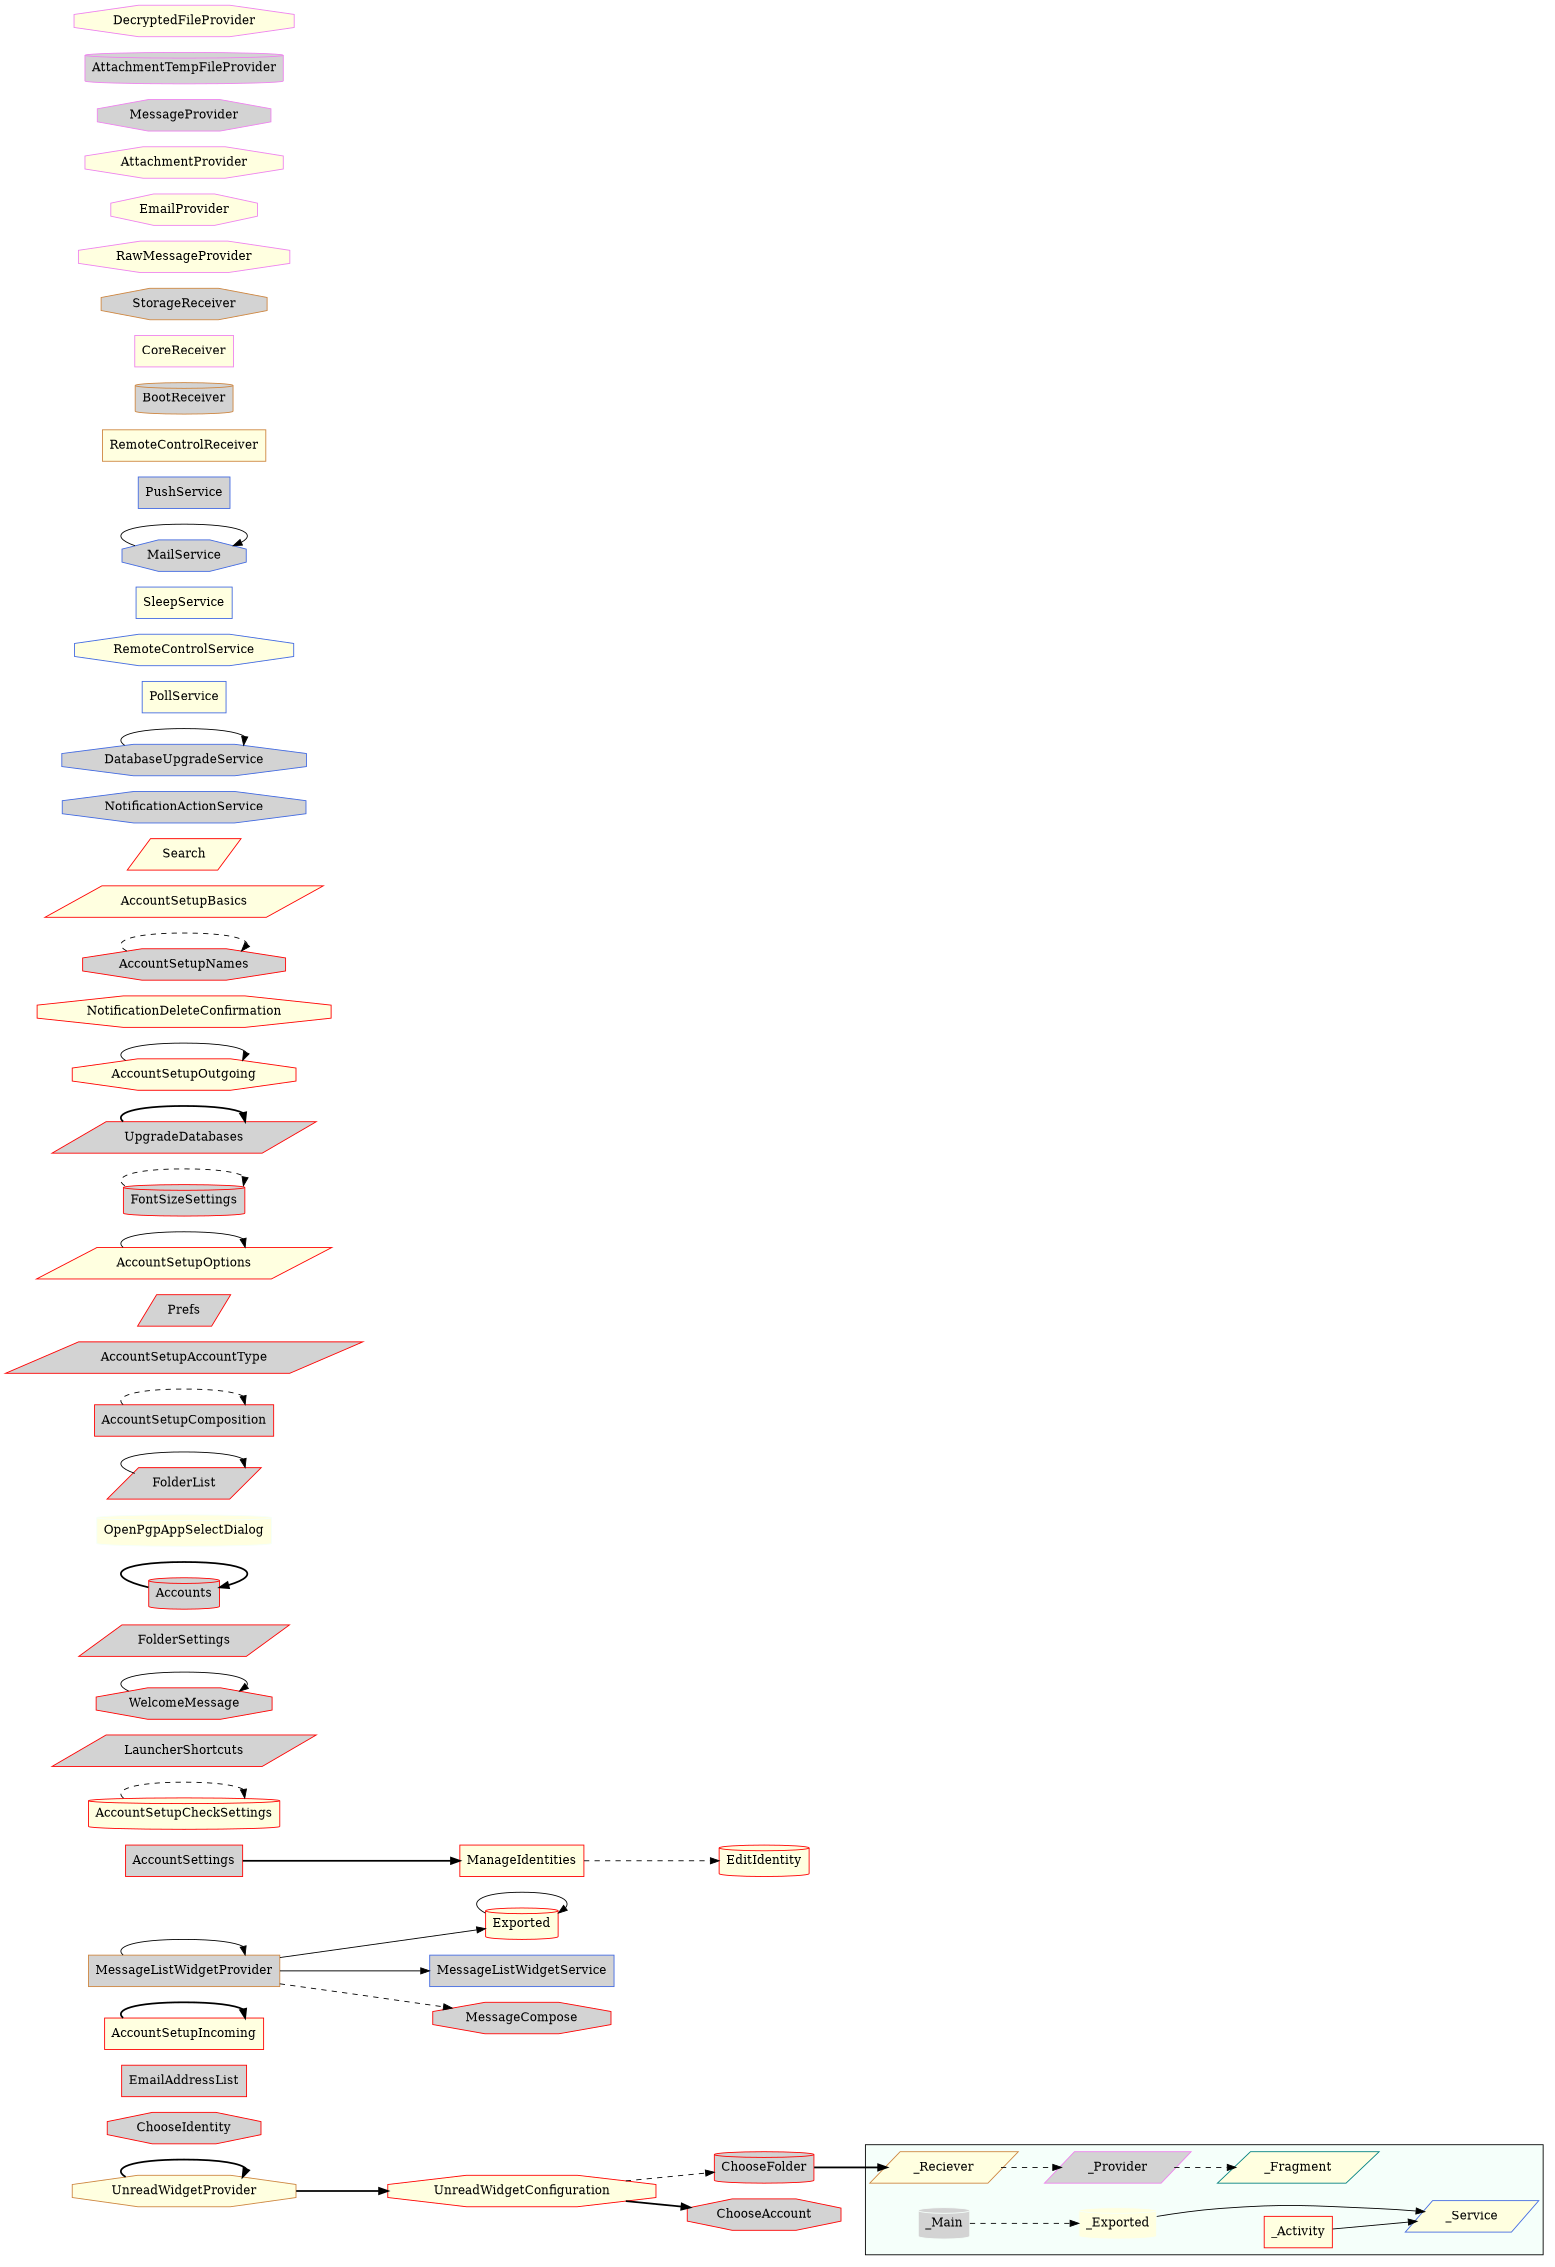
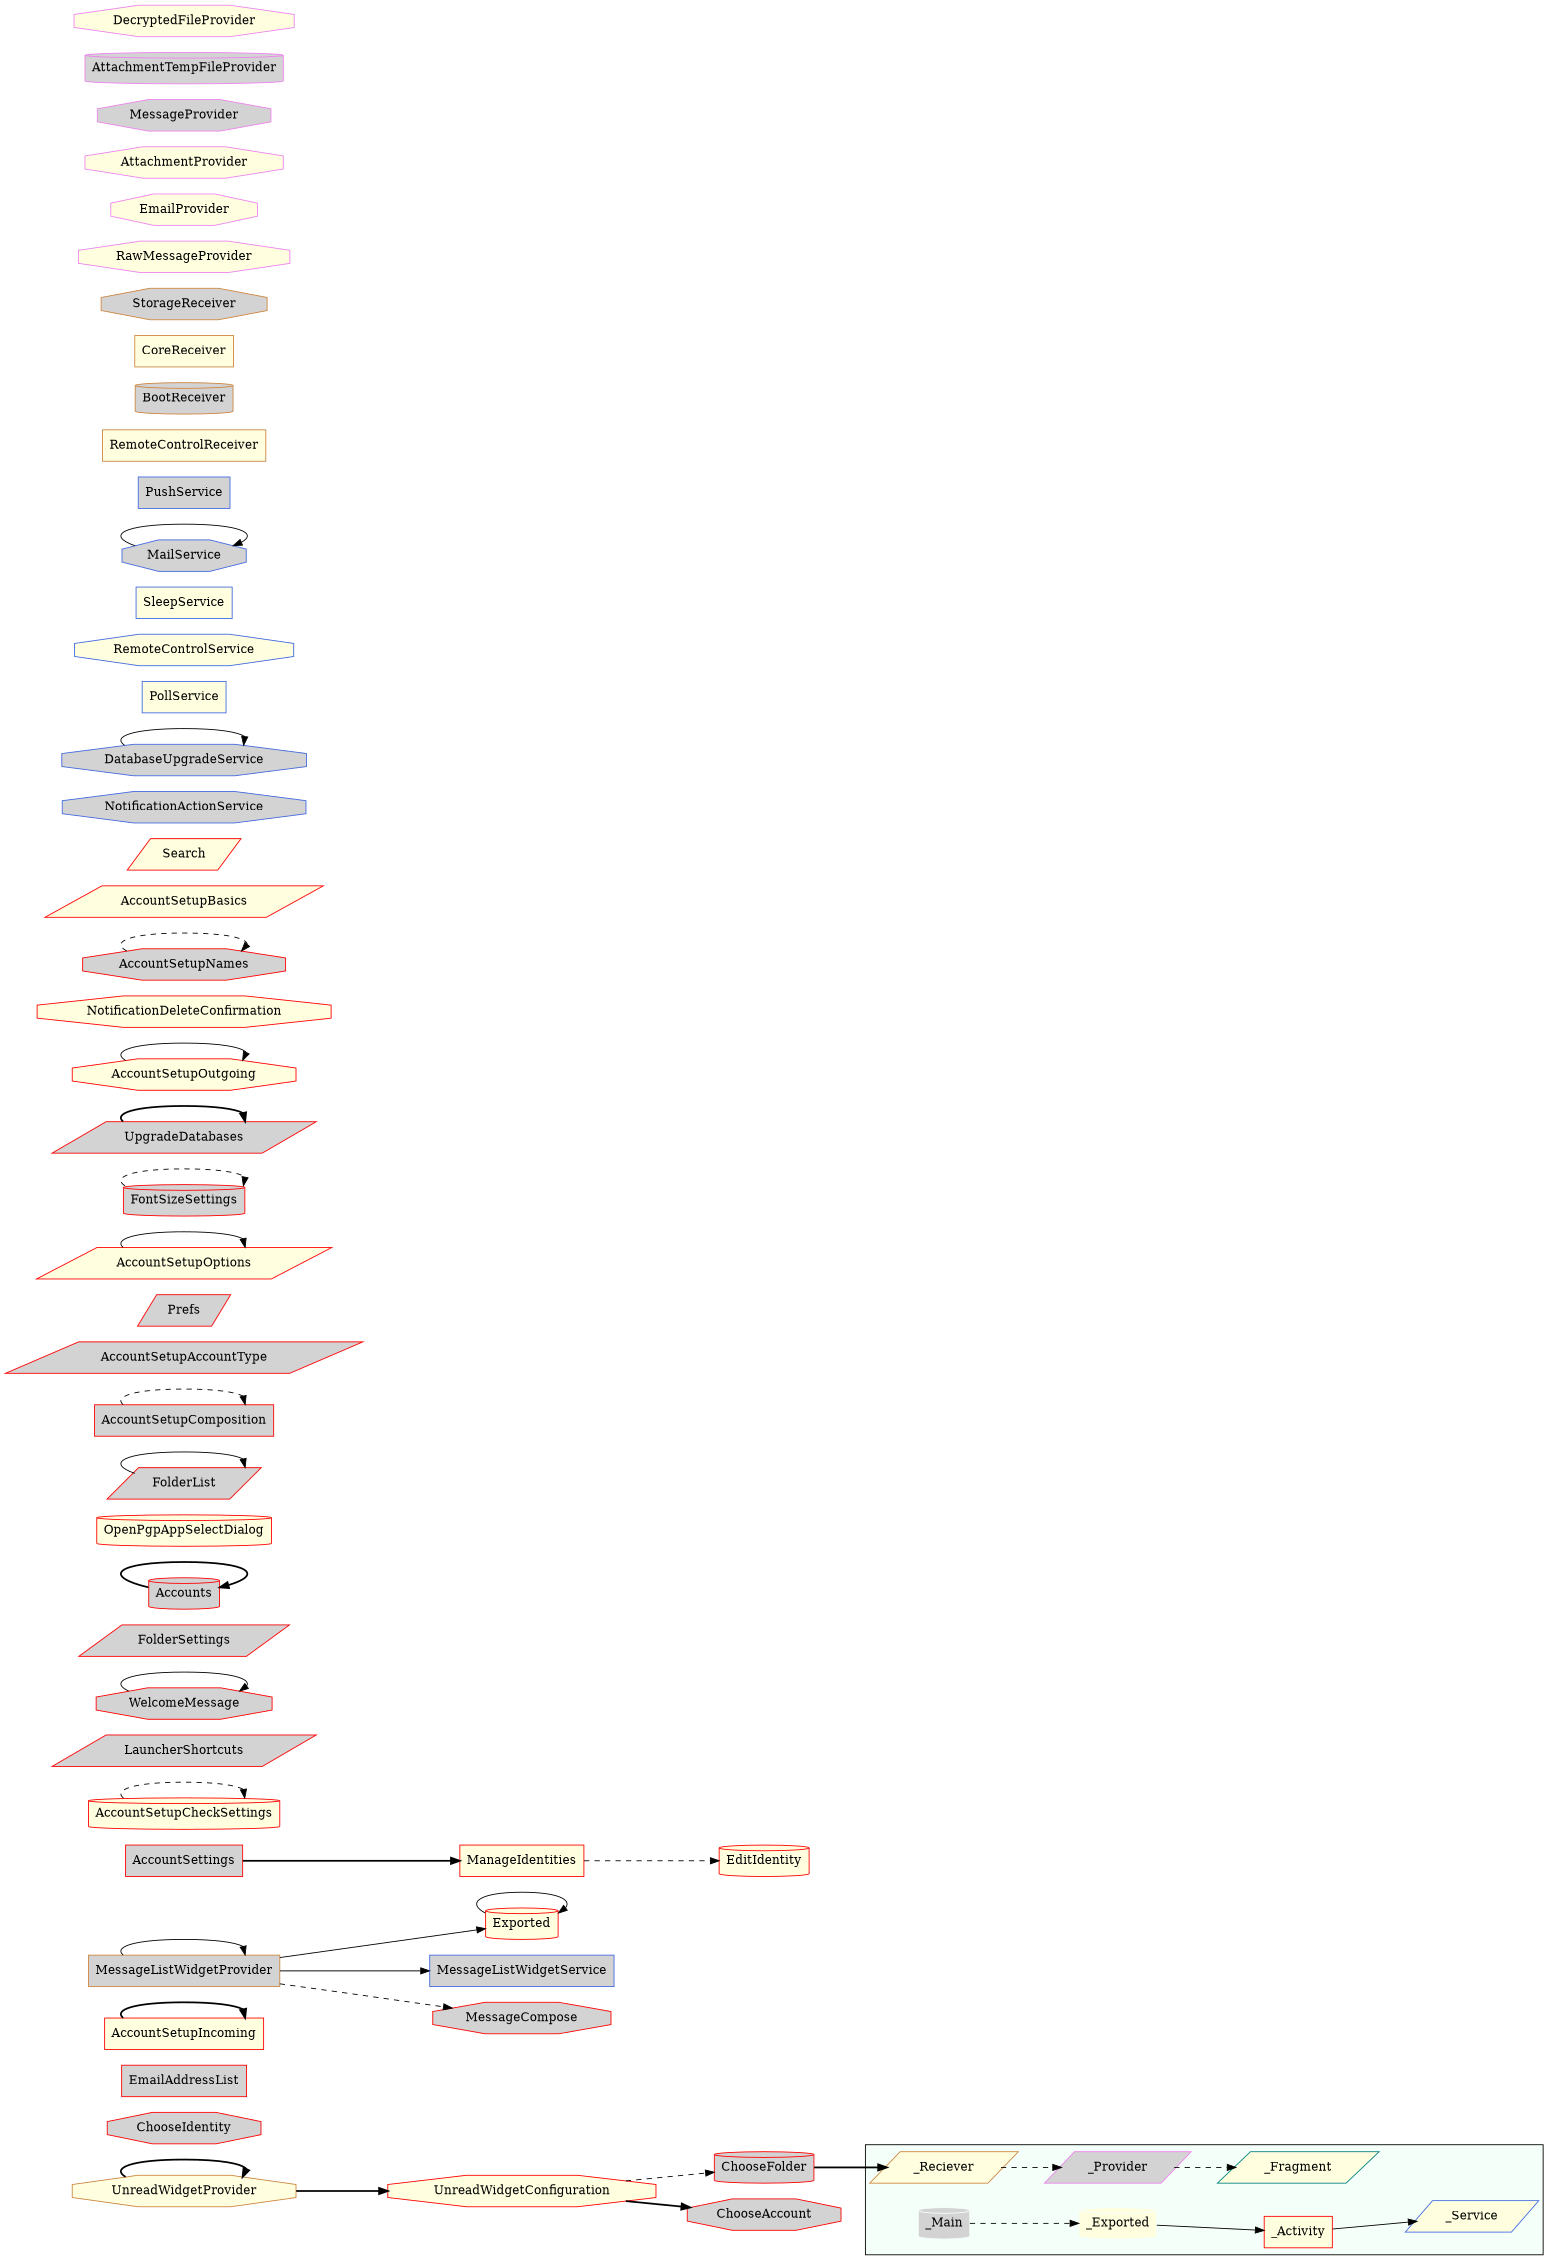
node "CoreReceiver": color violet -> peru
node "OpenPgpAppSelectDialog": color mintcream -> red
edge "_Exported" -> "_Service": now "_Exported" -> "_Activity"
